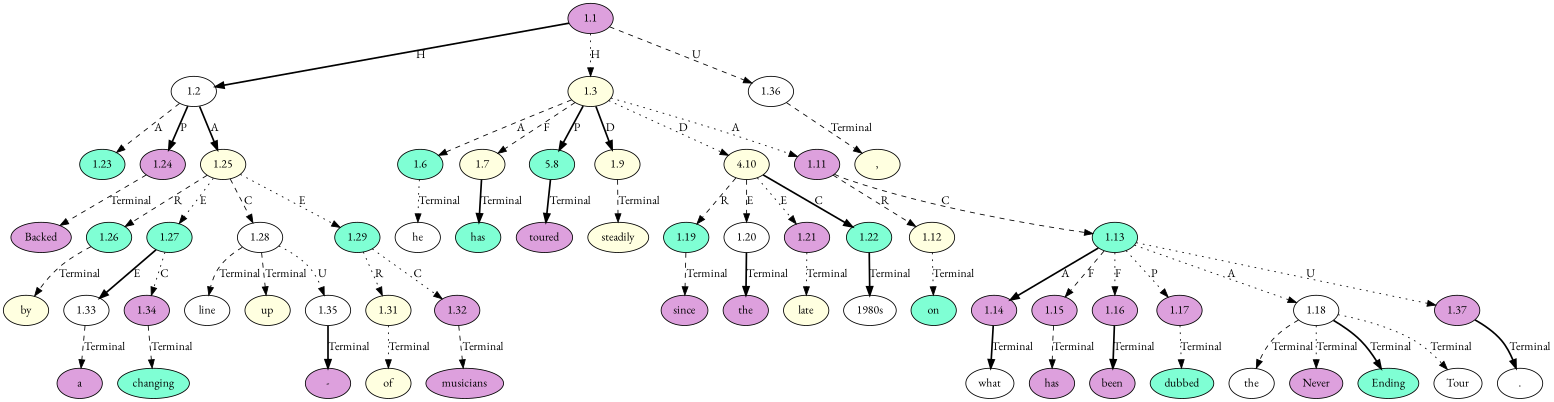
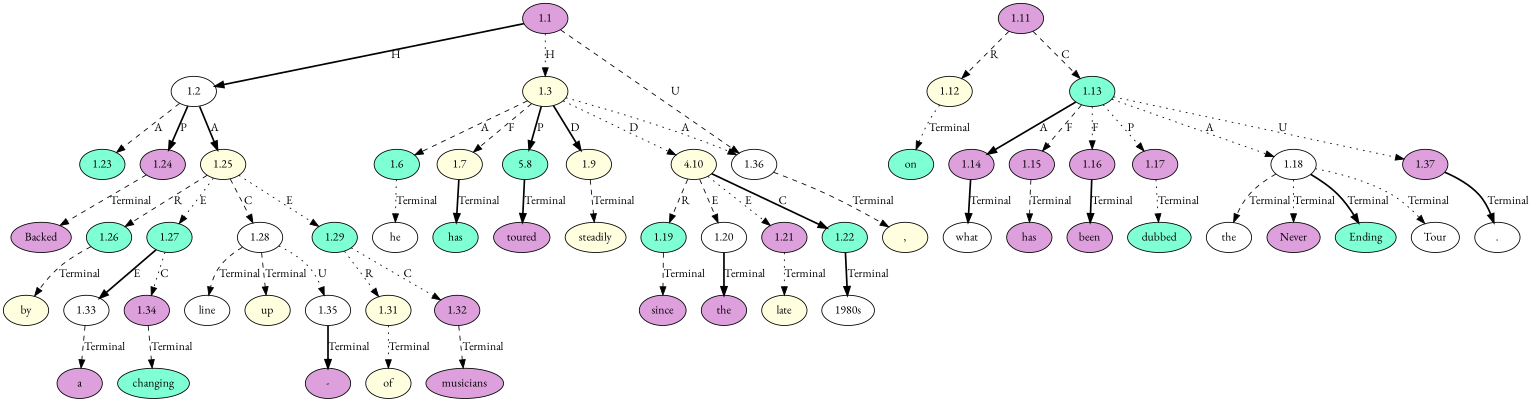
edge "1.3" -> "1.11": now "1.3" -> "1.36"
